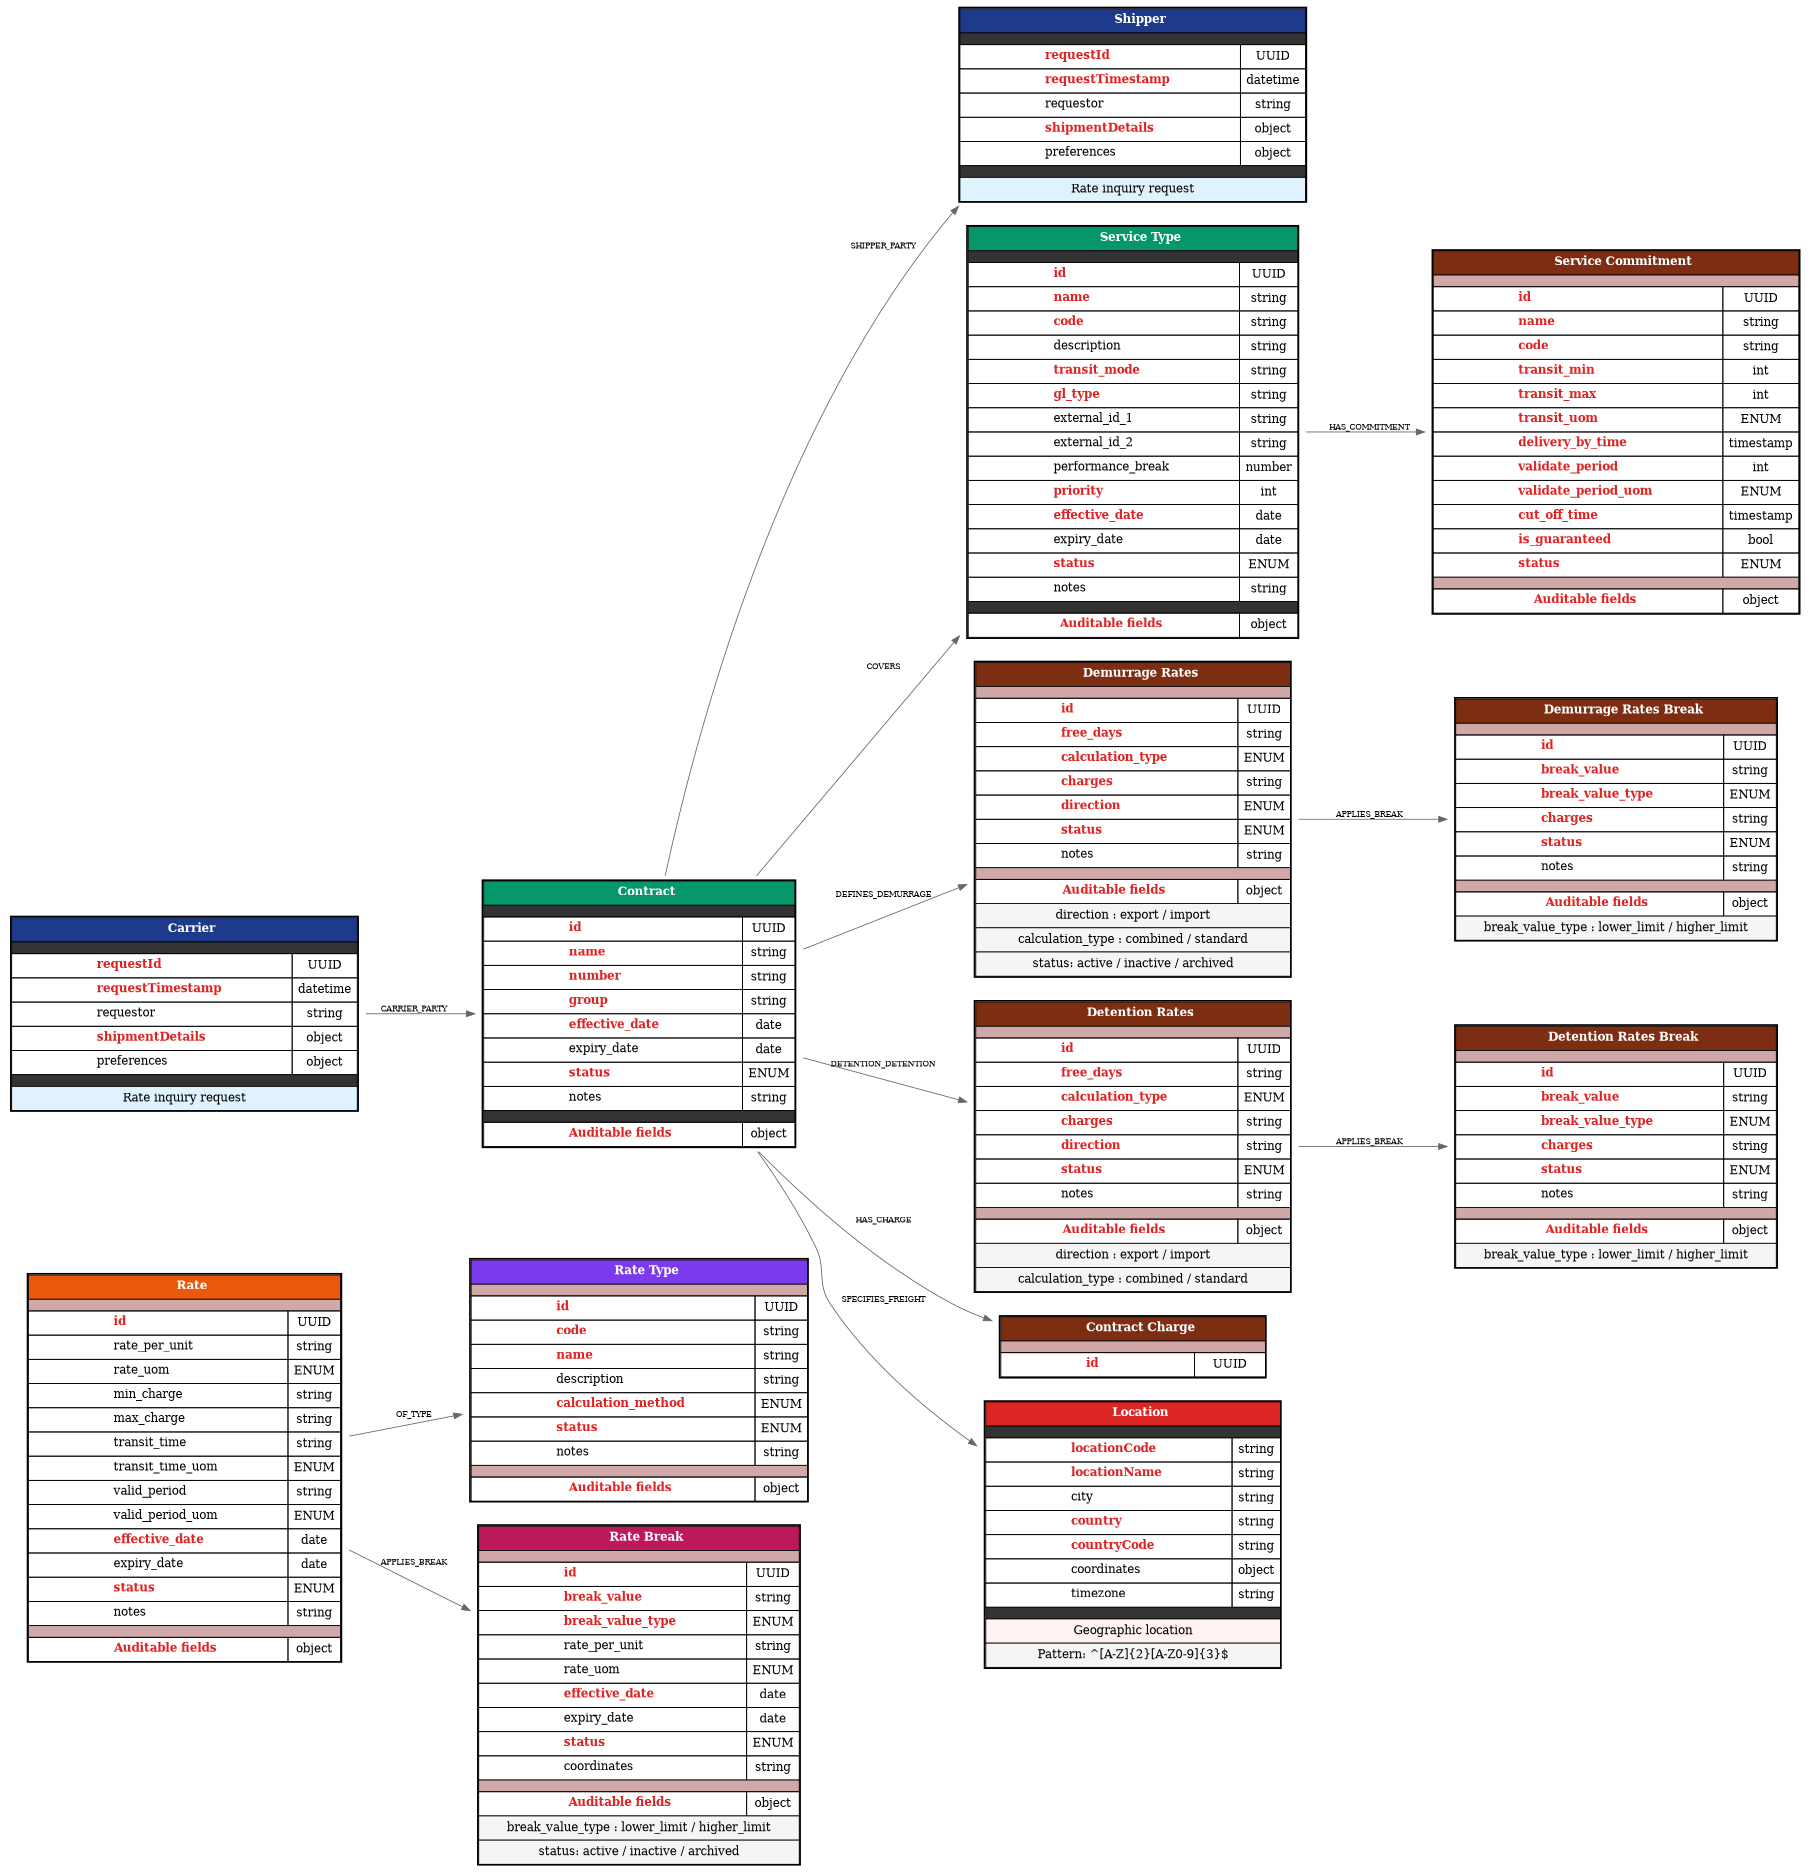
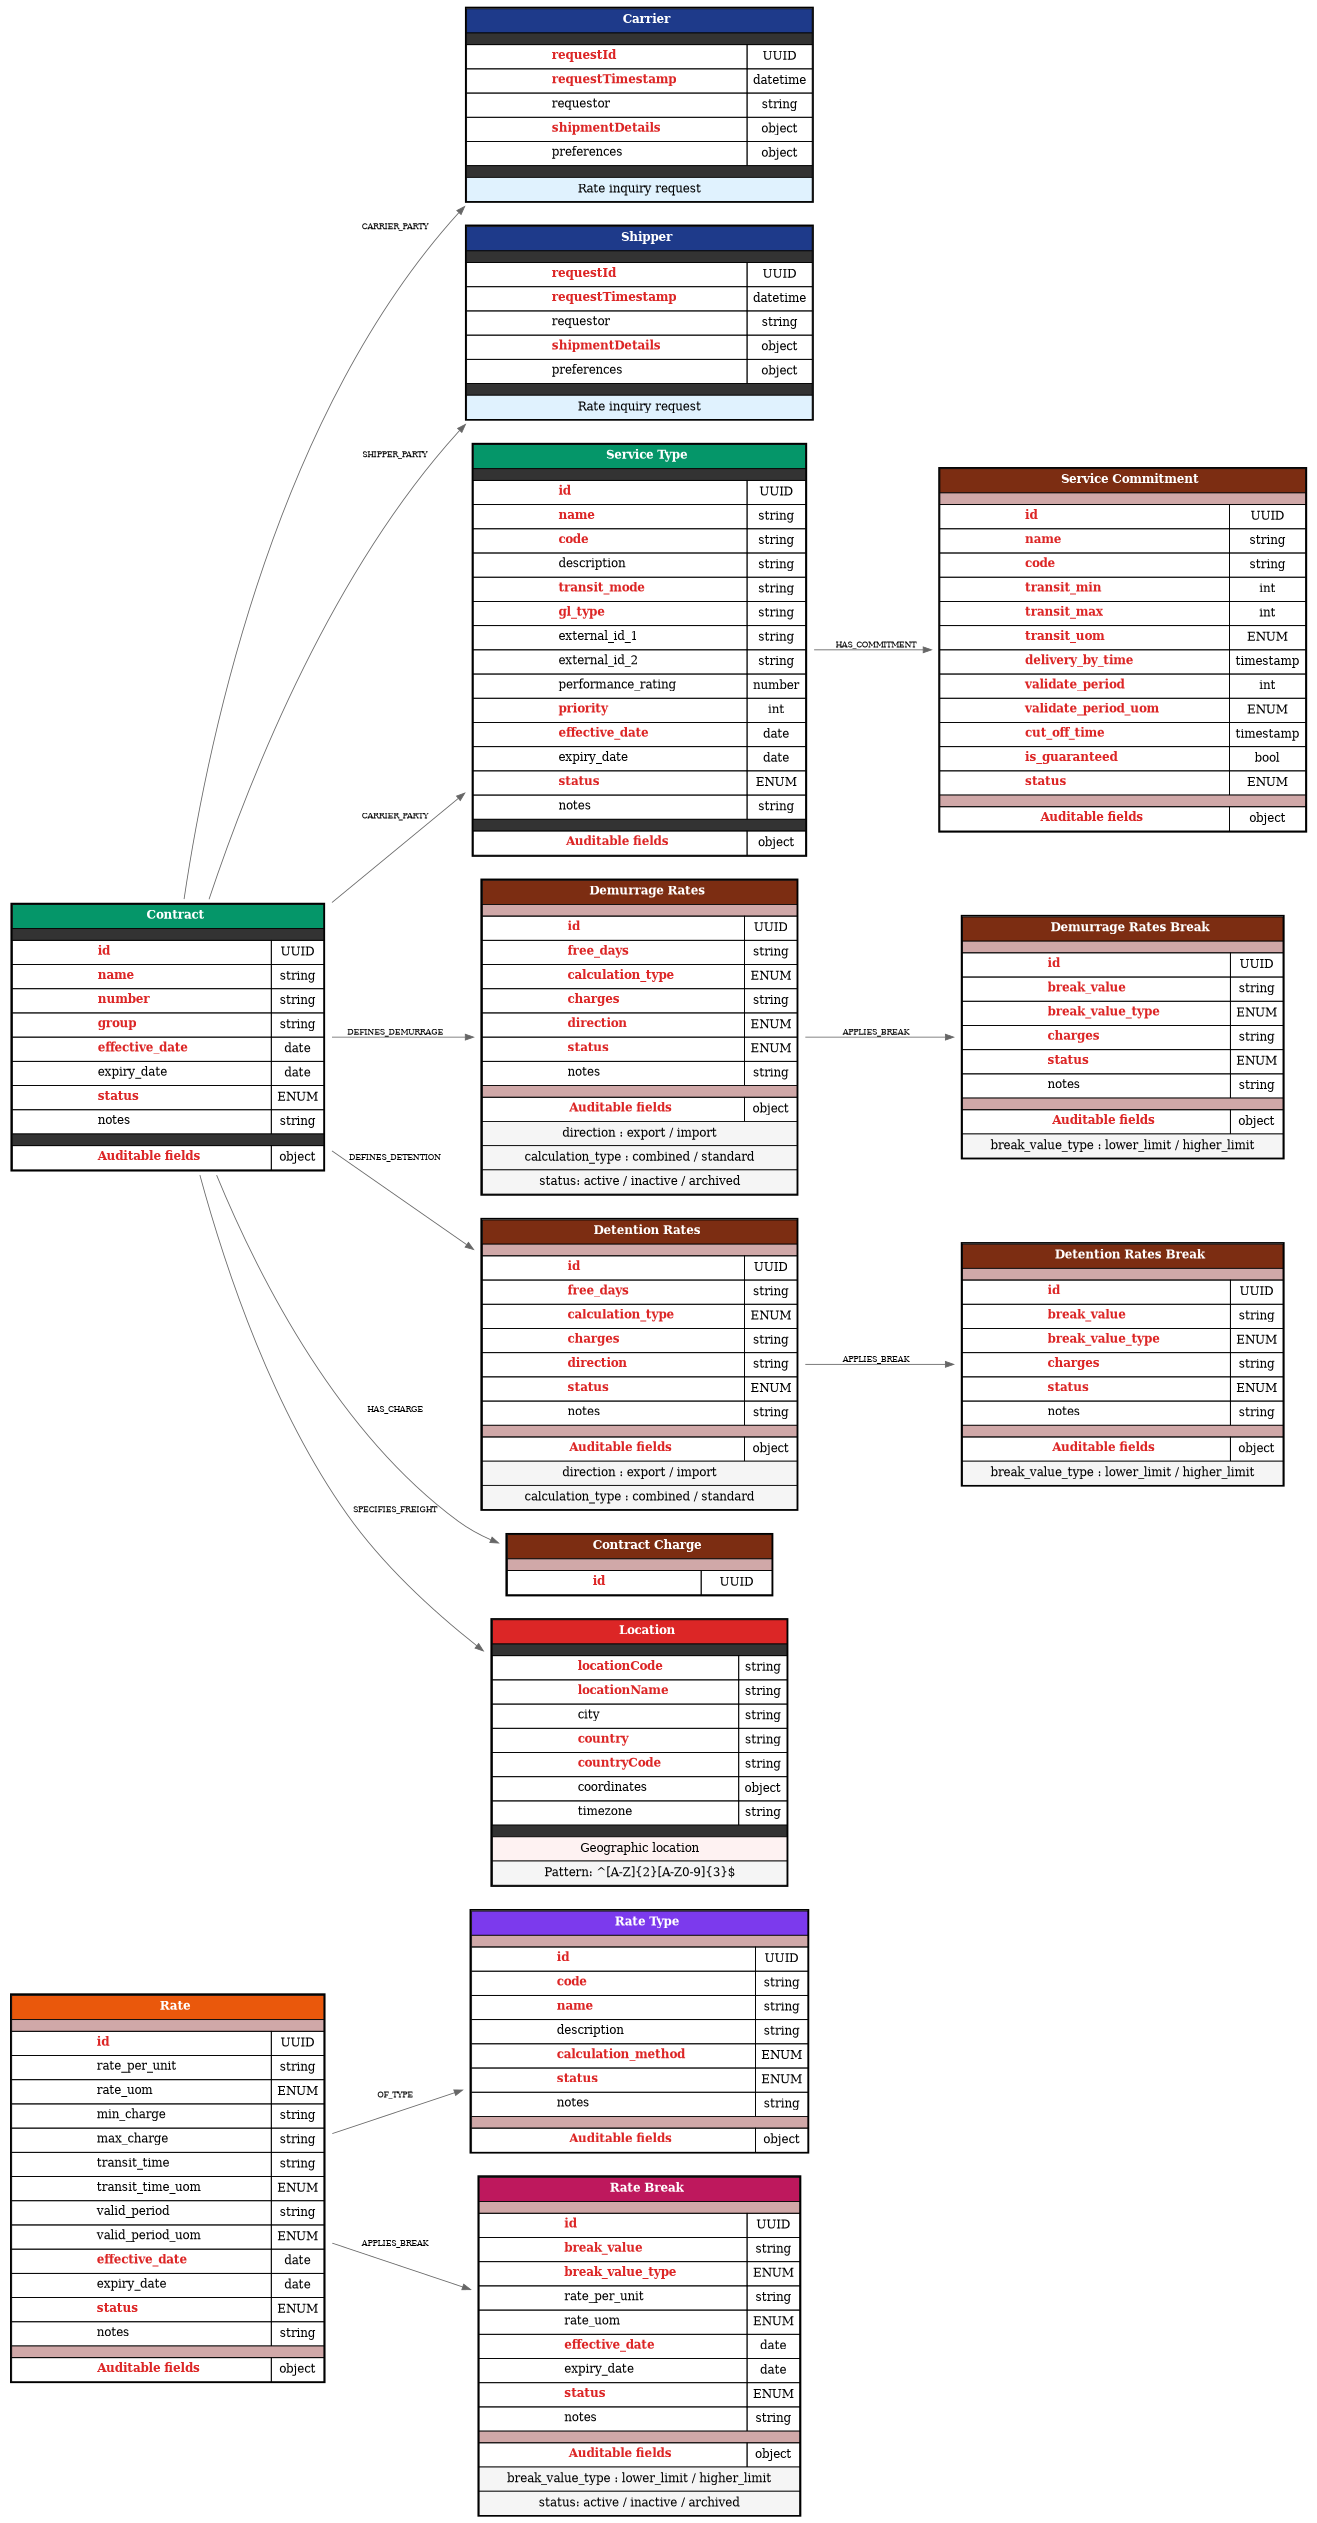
node "Service Type": text "performance_break" -> "performance_rating"
edge "Contract" -> "Service Type": label "COVERS" -> "CARRIER_PARTY"
edge "Carrier" -> "Contract": reversed
edge "Contract" -> "Detention Rates": label "DETENTION_DETENTION" -> "DEFINES_DETENTION"
node "Rate Break": text "coordinates" -> "notes"
